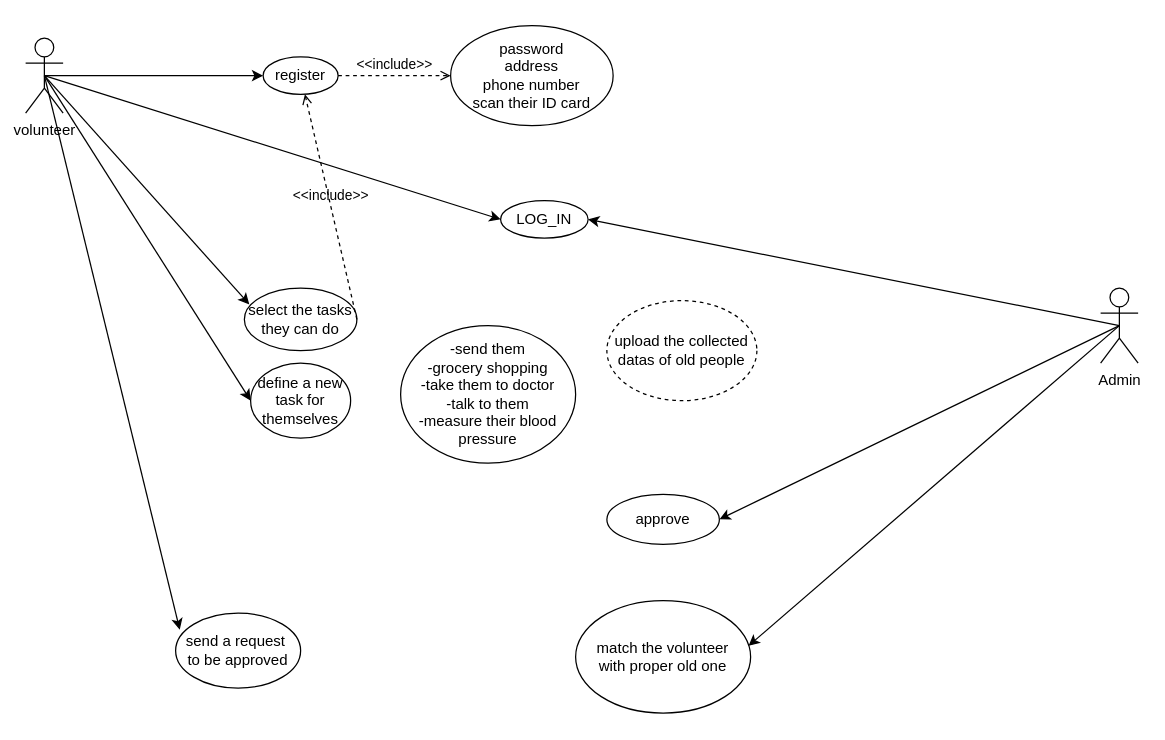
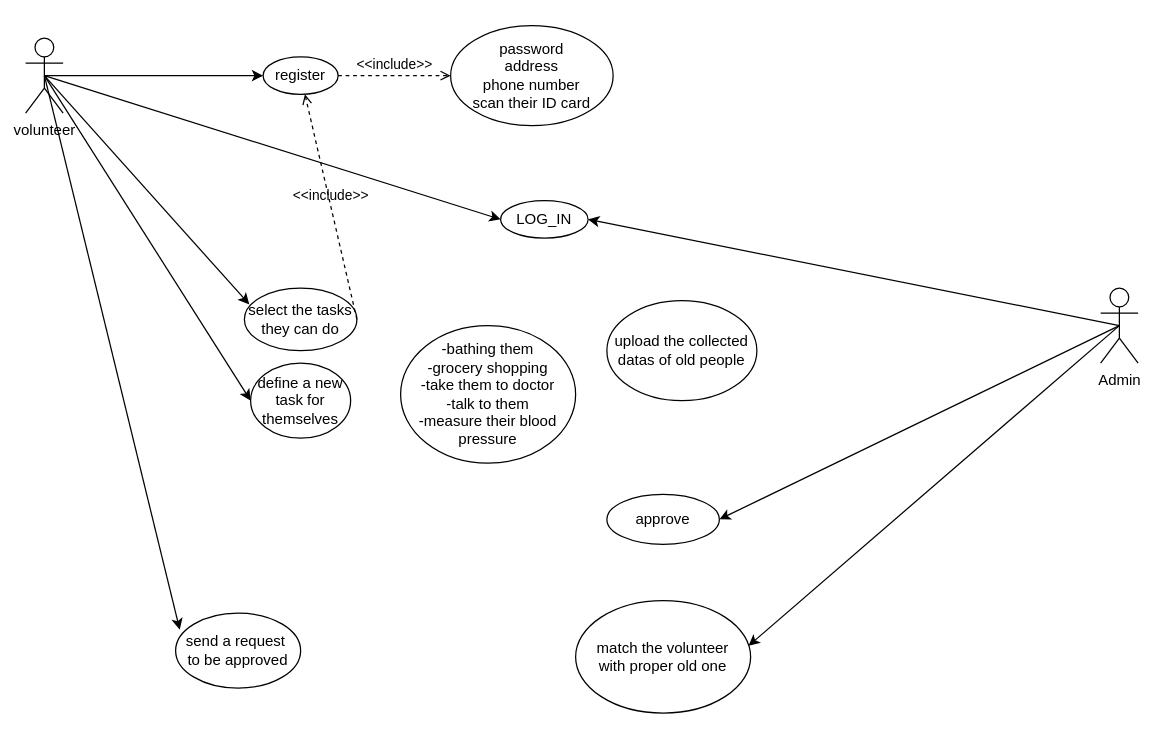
node "upload the collected datas of old people": style dashed -> solid
node "-send them -grocery shopping -take them to doctor -talk to them -measure their blood pressure": label "-send them -grocery shopping -take them to doctor -talk to them -measure their blood pressure" -> "-bathing them -grocery shopping -take them to doctor -talk to them -measure their blood pressure"
